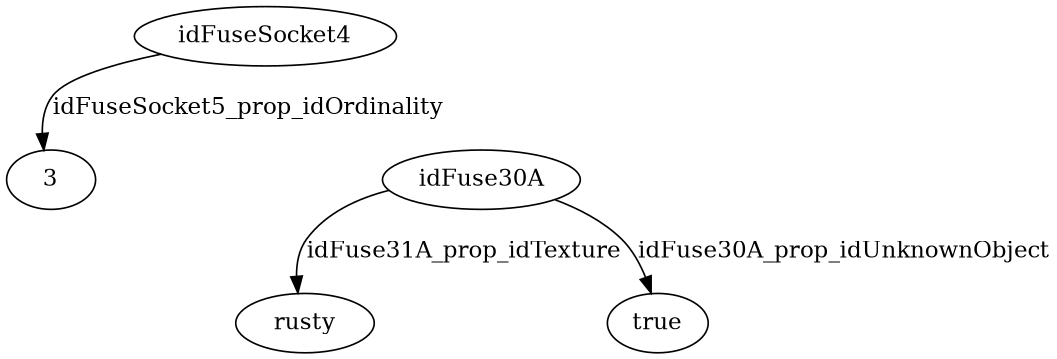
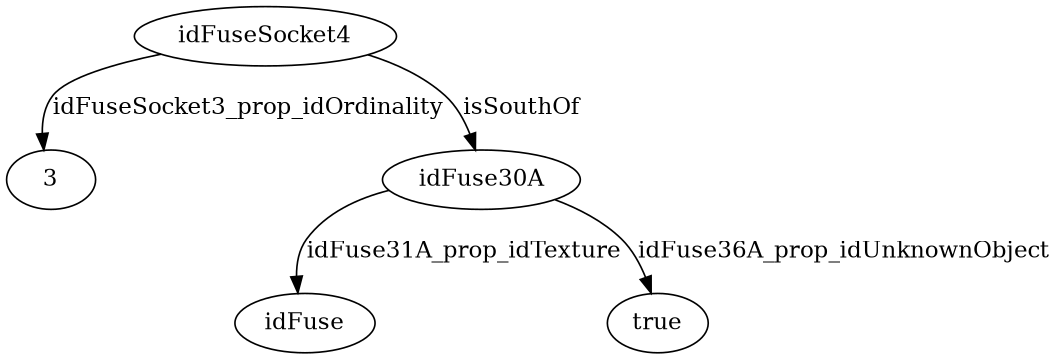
edge "idFuseSocket4" -> "idFuse30A": added, label "isSouthOf"
edge "idFuseSocket4" -> "3": label "idFuseSocket5_prop_idOrdinality" -> "idFuseSocket3_prop_idOrdinality"
edge "idFuse30A" -> "true": label "idFuse30A_prop_idUnknownObject" -> "idFuse36A_prop_idUnknownObject"
node "rusty": label "rusty" -> "idFuse"
